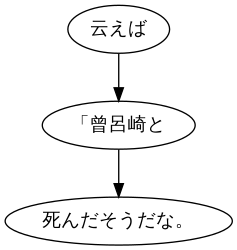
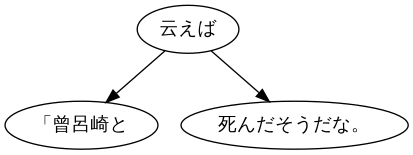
edge "「曾呂崎と" -> "死んだそうだな。": now "云えば" -> "死んだそうだな。"
